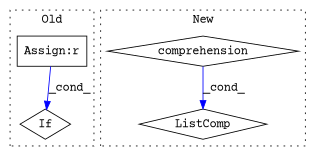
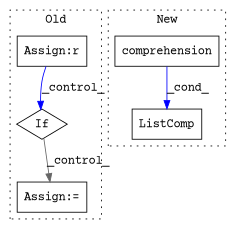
node "comprehension": shape diamond -> box
edge "Assign:r" -> "If": label "_cond_" -> "_control_"
node "ListComp": shape diamond -> box
node "Assign:=": added
